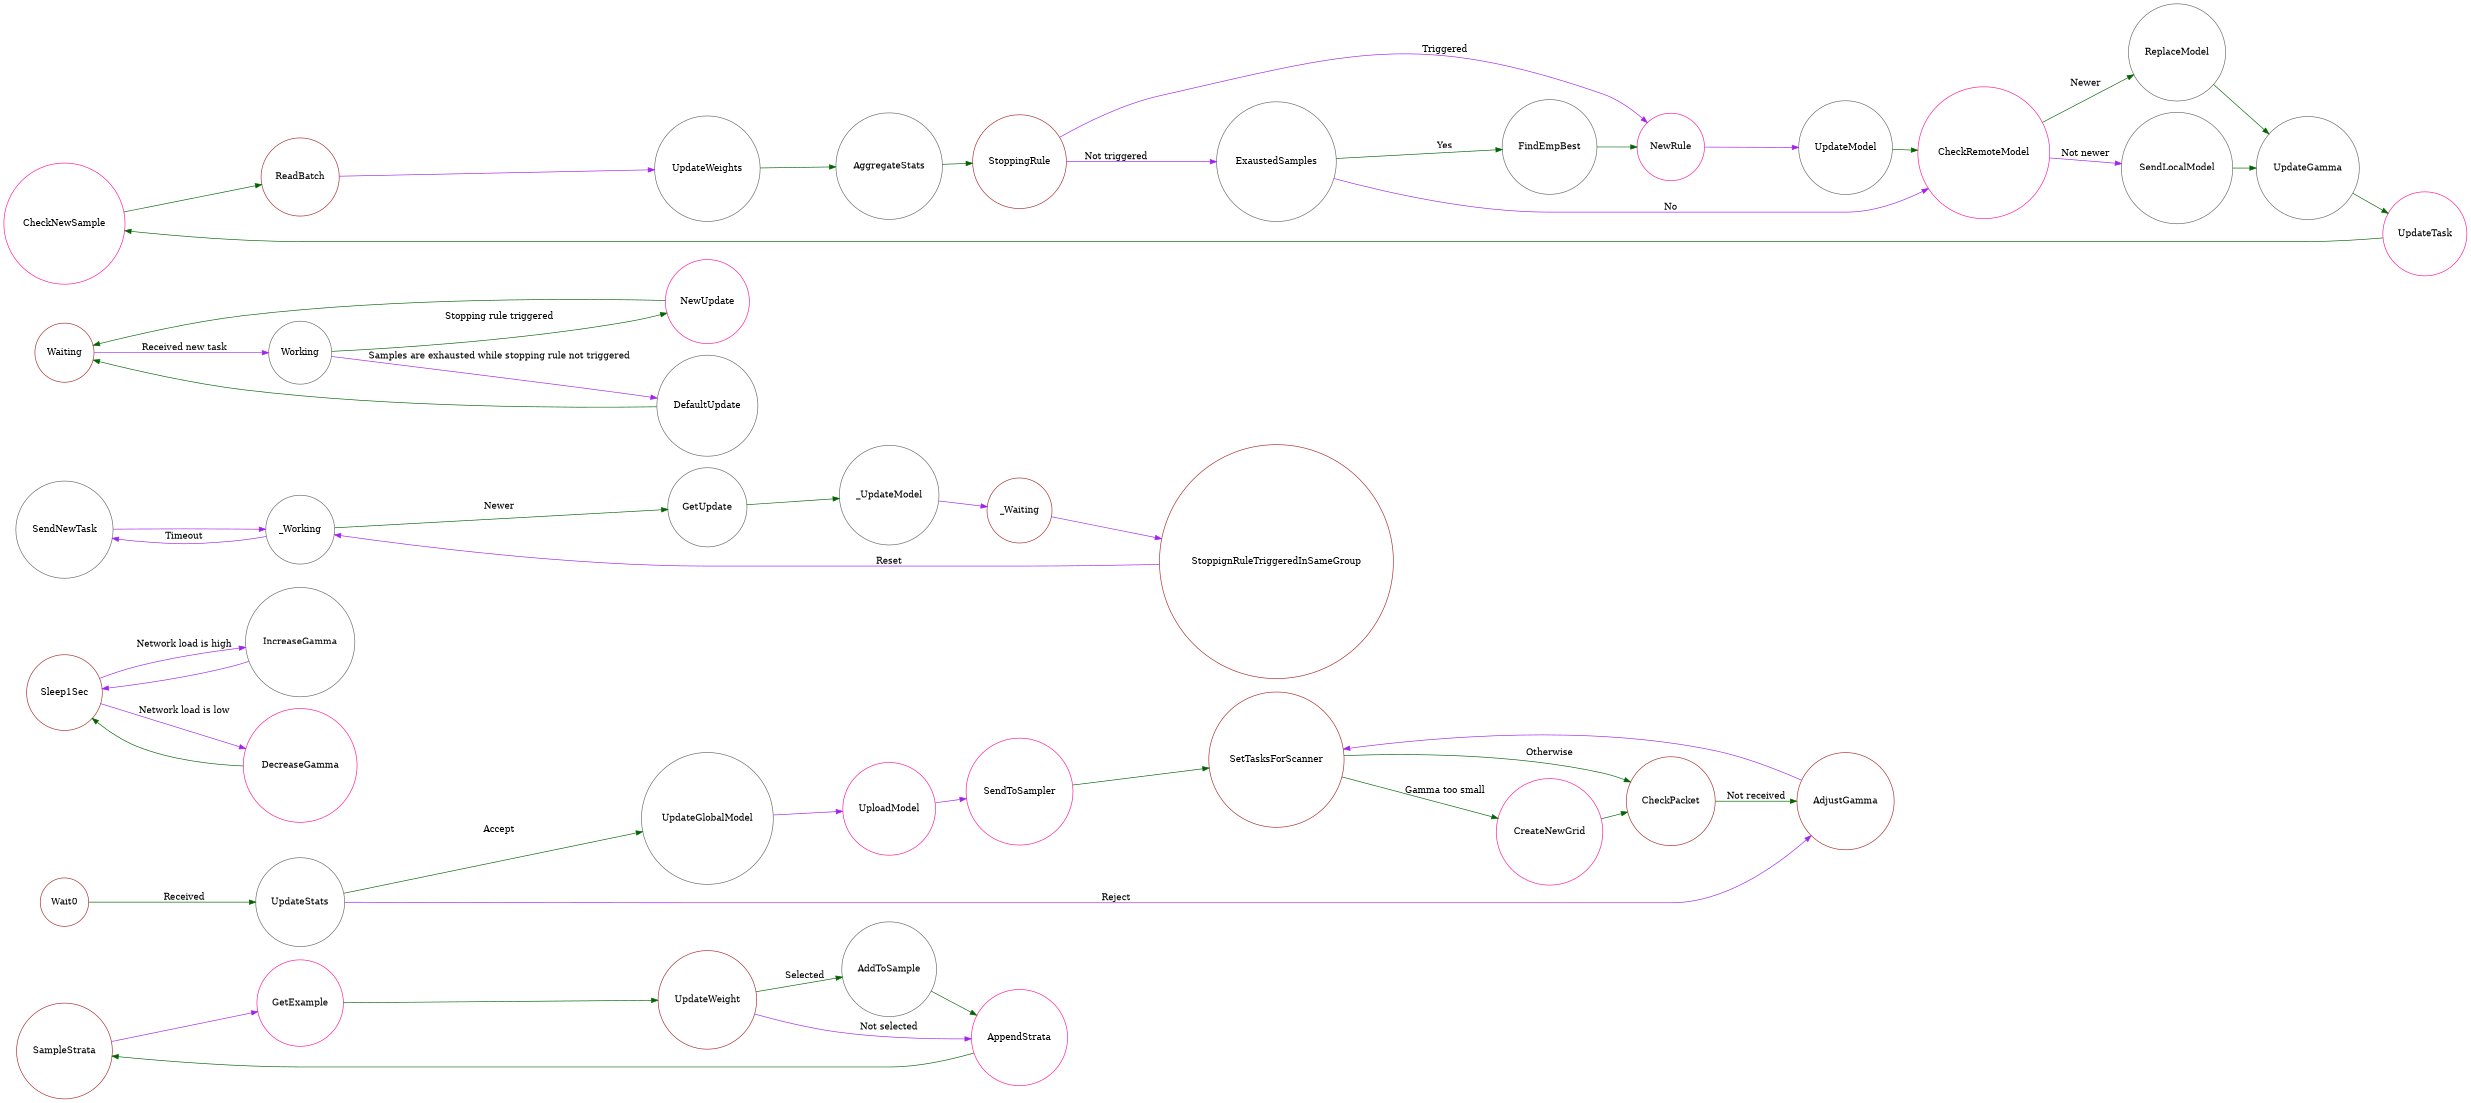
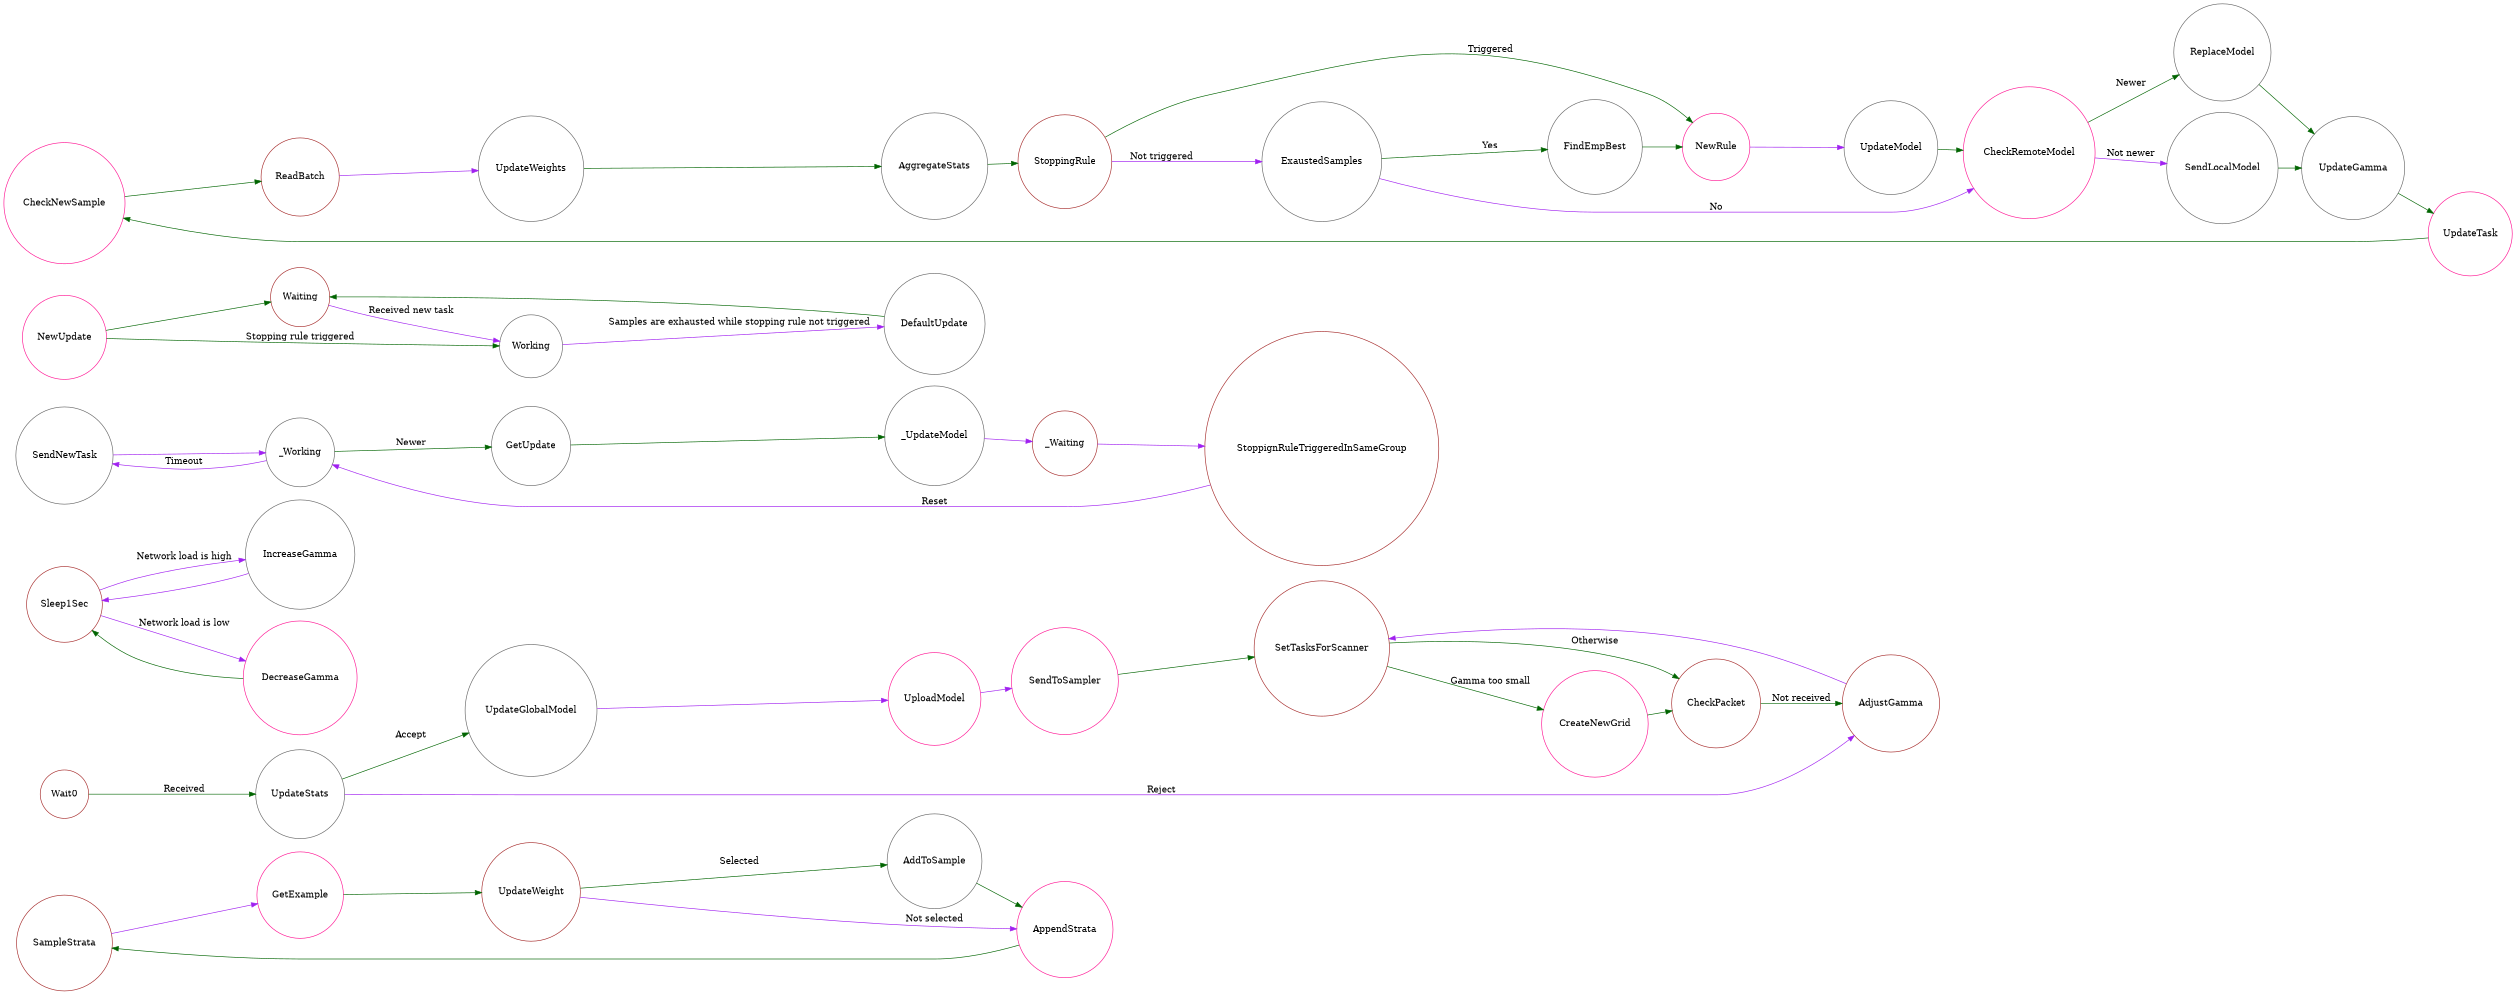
edge "StoppingRule" -> "NewRule": color purple -> darkgreen
edge "Working" -> "NewUpdate": reversed
